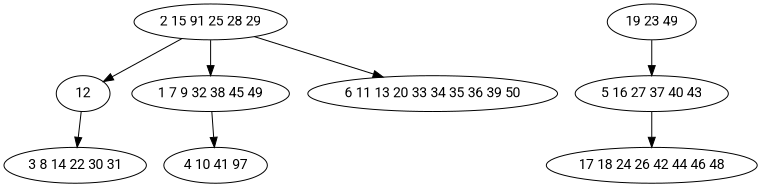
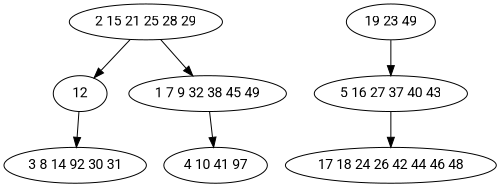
node "2 15 91 25 28 29": label "2 15 91 25 28 29" -> "2 15 21 25 28 29"
node "6 11 13 20 33 34 35 36 39 50": removed
node "3 8 14 22 30 31": label "3 8 14 22 30 31" -> "3 8 14 92 30 31"
